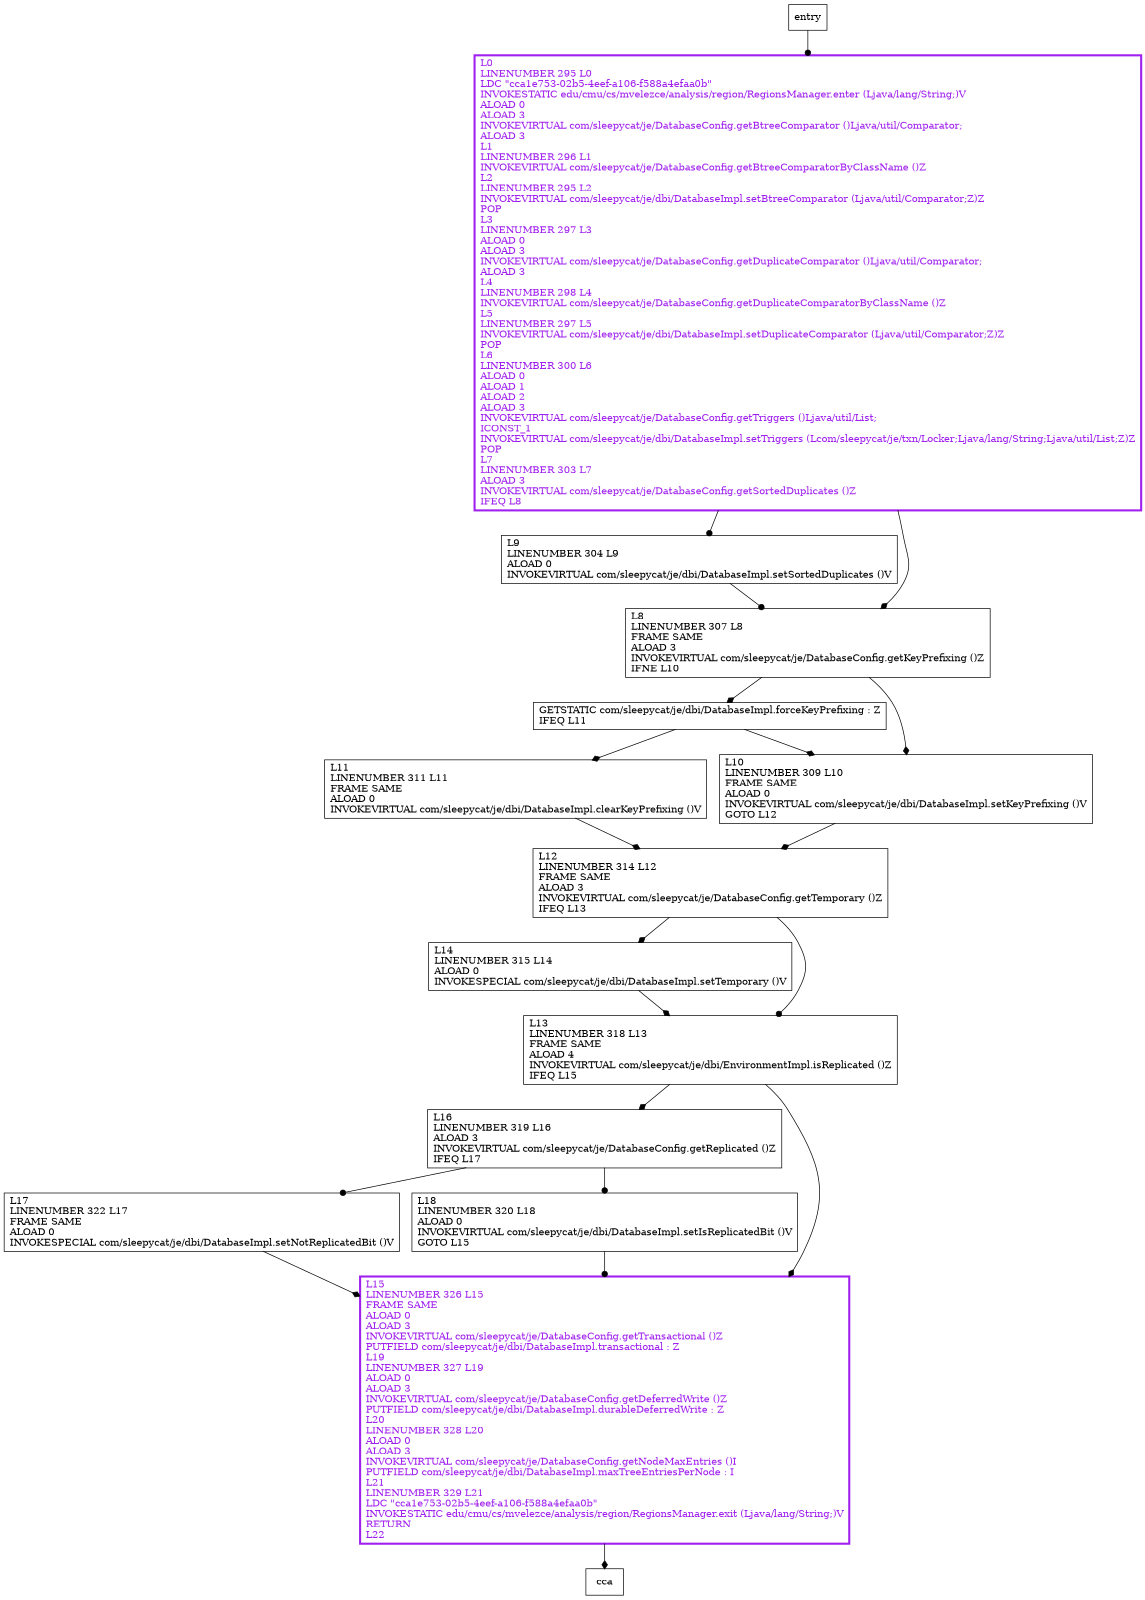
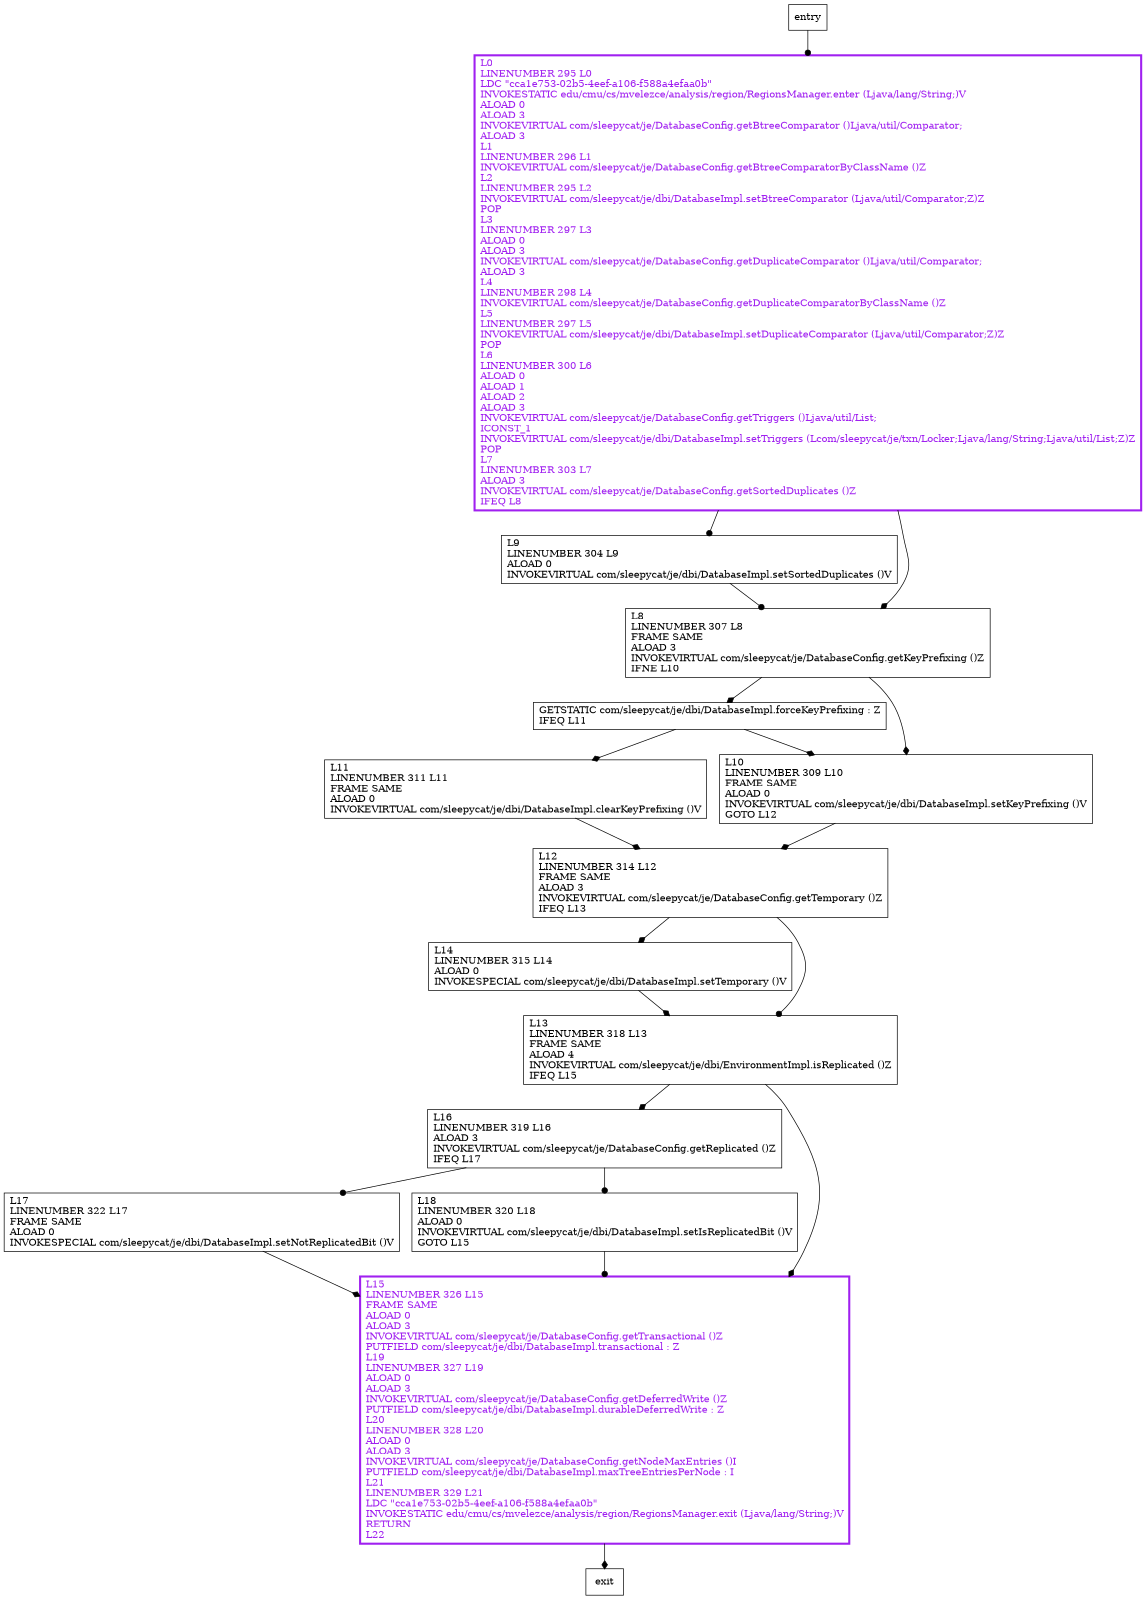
node "cca": label "cca" -> "exit"
